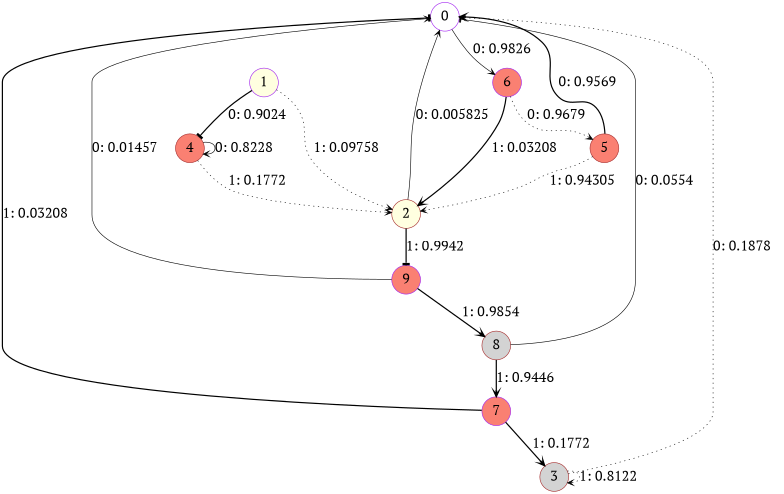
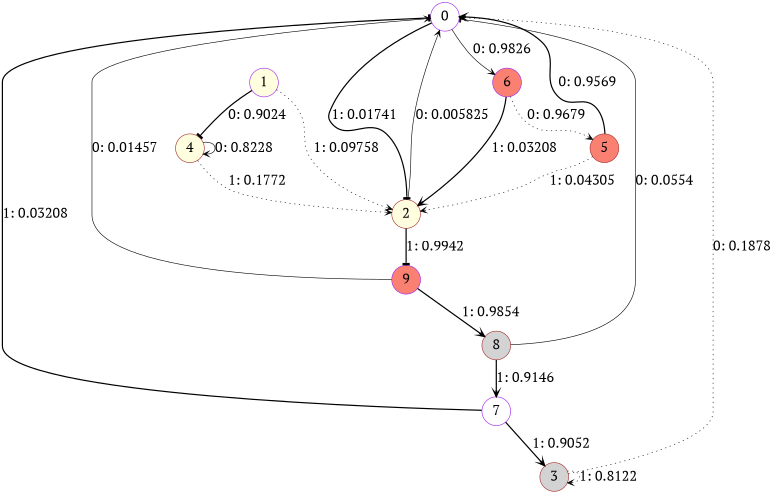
edge "0" -> "2": added, label "1: 0.01741"
node "4": fillcolor salmon -> lightyellow
edge "5" -> "2": label "1: 0.94305  " -> "1: 0.04305  "
edge "8" -> "7": label "1: 0.9446   " -> "1: 0.9146   "
node "7": fillcolor salmon -> white
edge "7" -> "3": label "1: 0.1772   " -> "1: 0.9052   "
